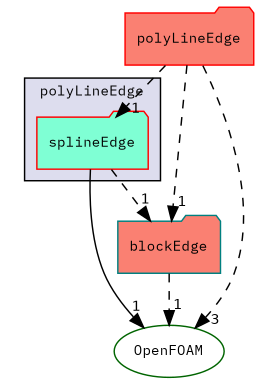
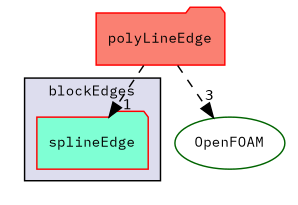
cluster "polyLineEdge": label "polyLineEdge" -> "blockEdges"
node "blockEdge": removed
edge "splineEdge" -> "OpenFOAM": removed
